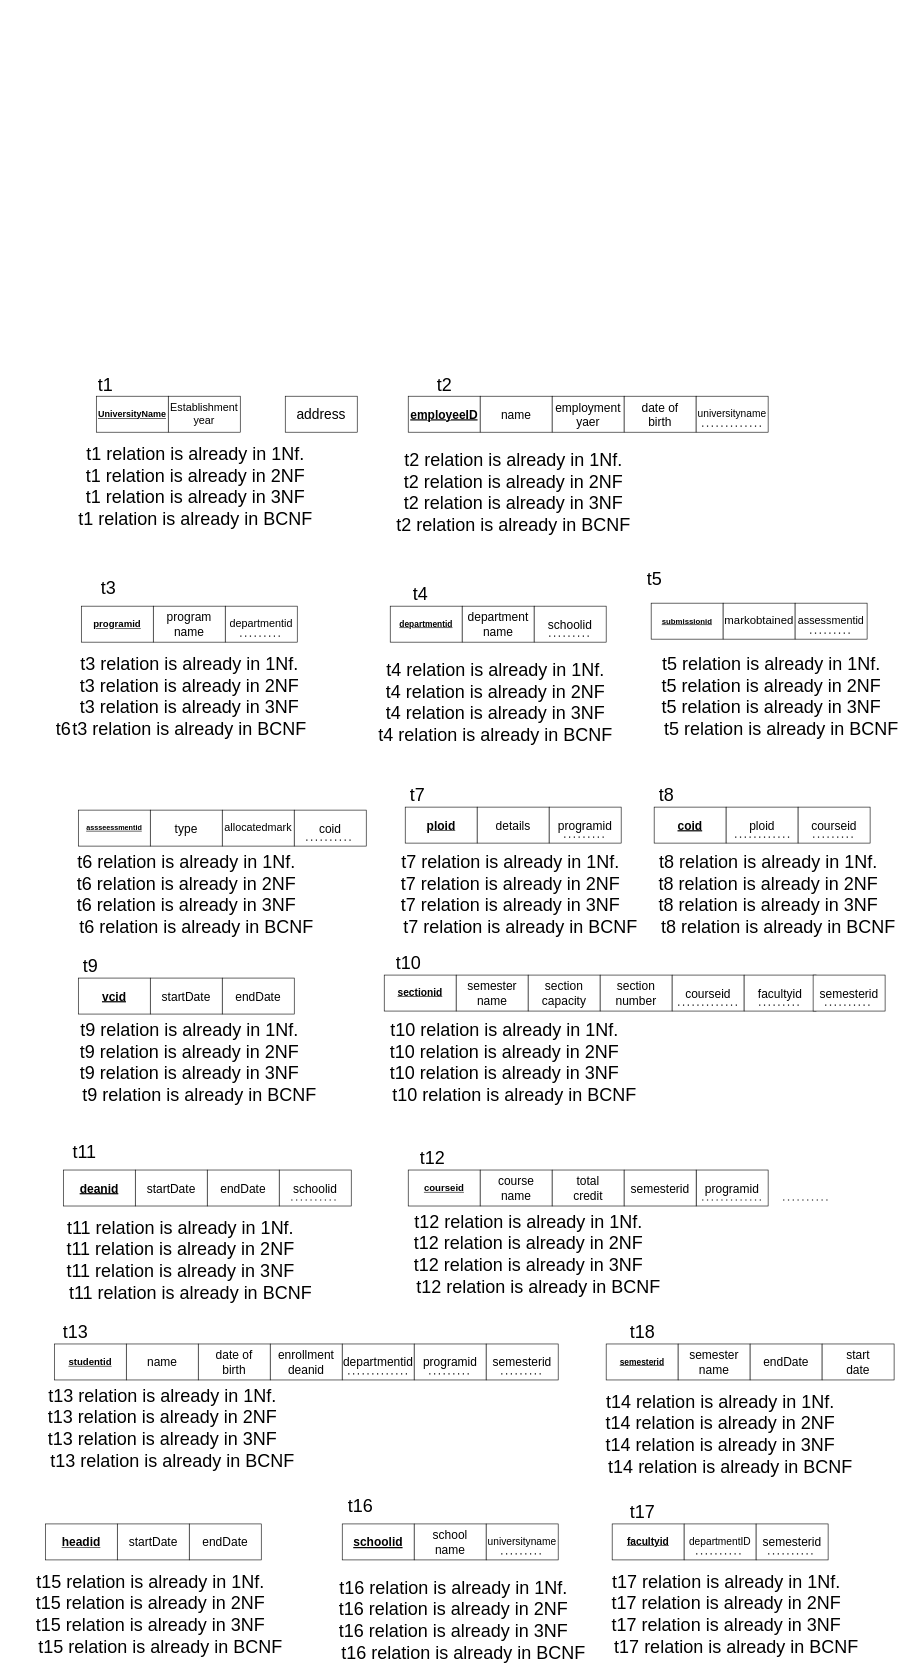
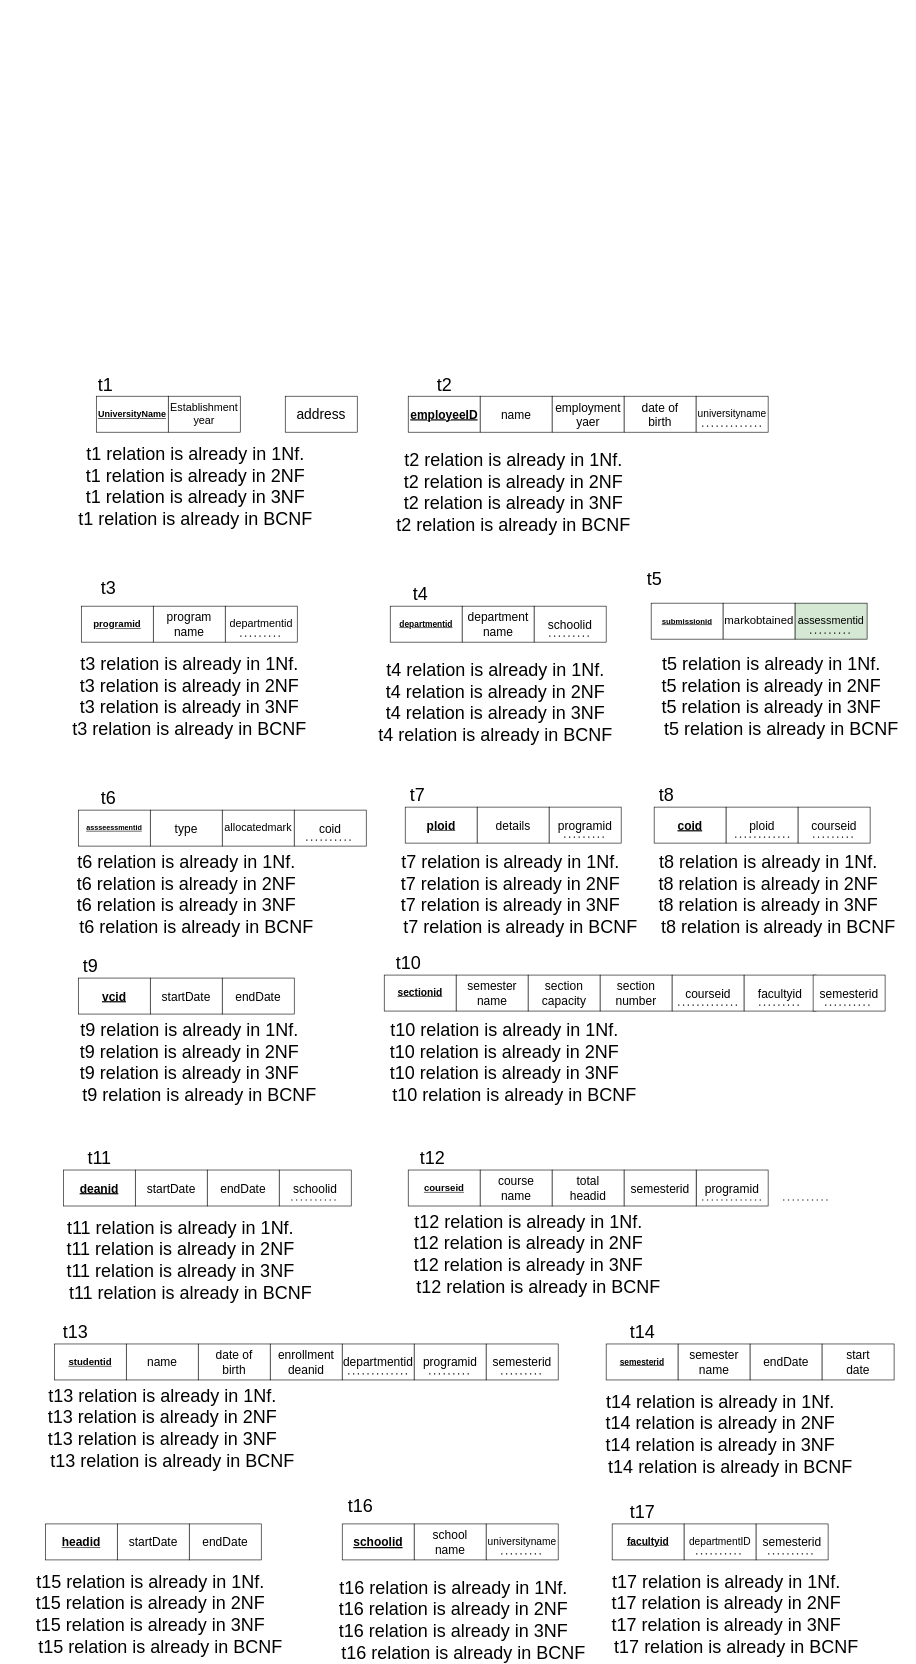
node "assessmentid": fillcolor #ffffff -> #d5e8d4
node "t6": moved (63, 729) -> (108, 798)
node "t11": moved (84, 1152) -> (99, 1158)
node "total credit": label "total credit" -> "total headid"
node "t18": label "t18" -> "t14"
